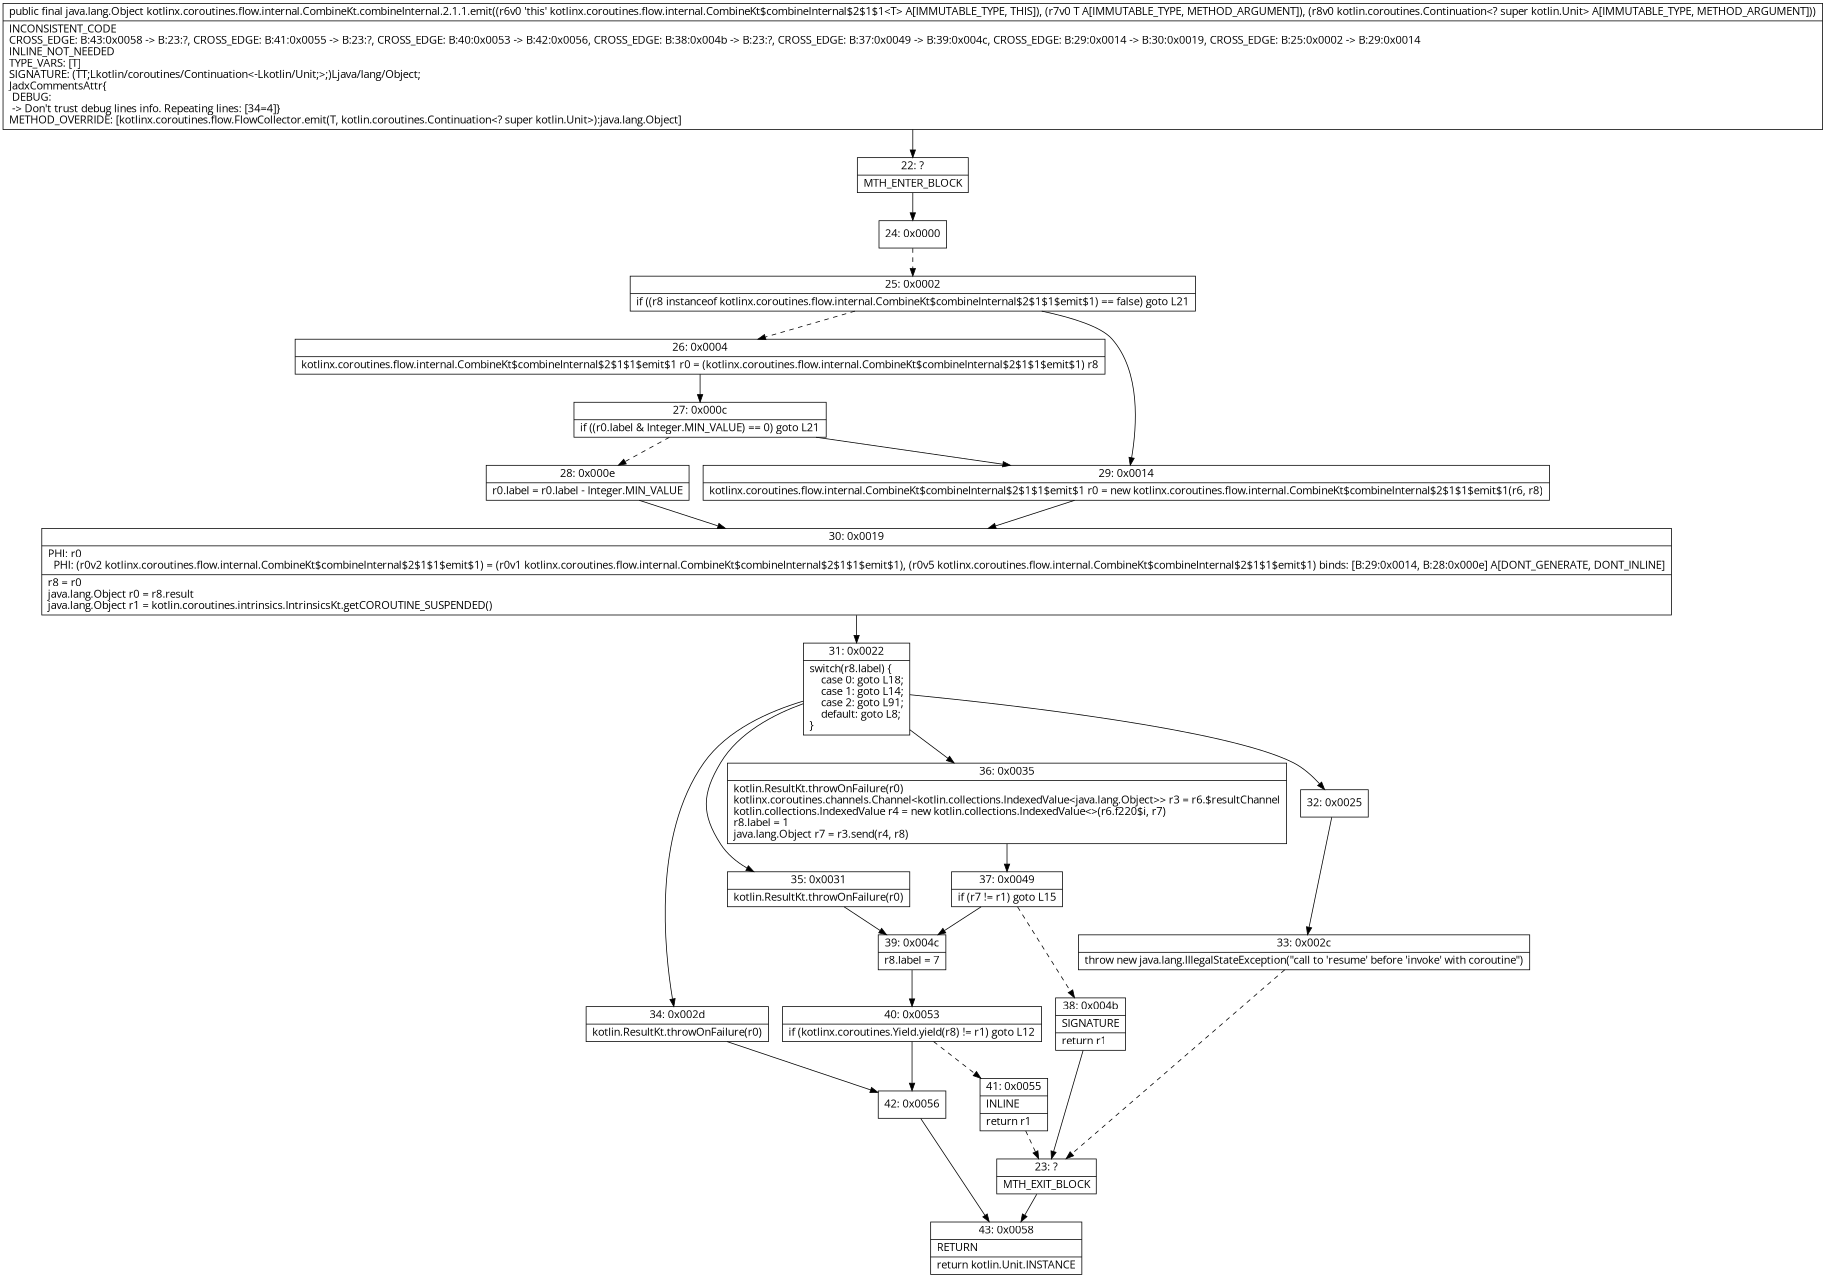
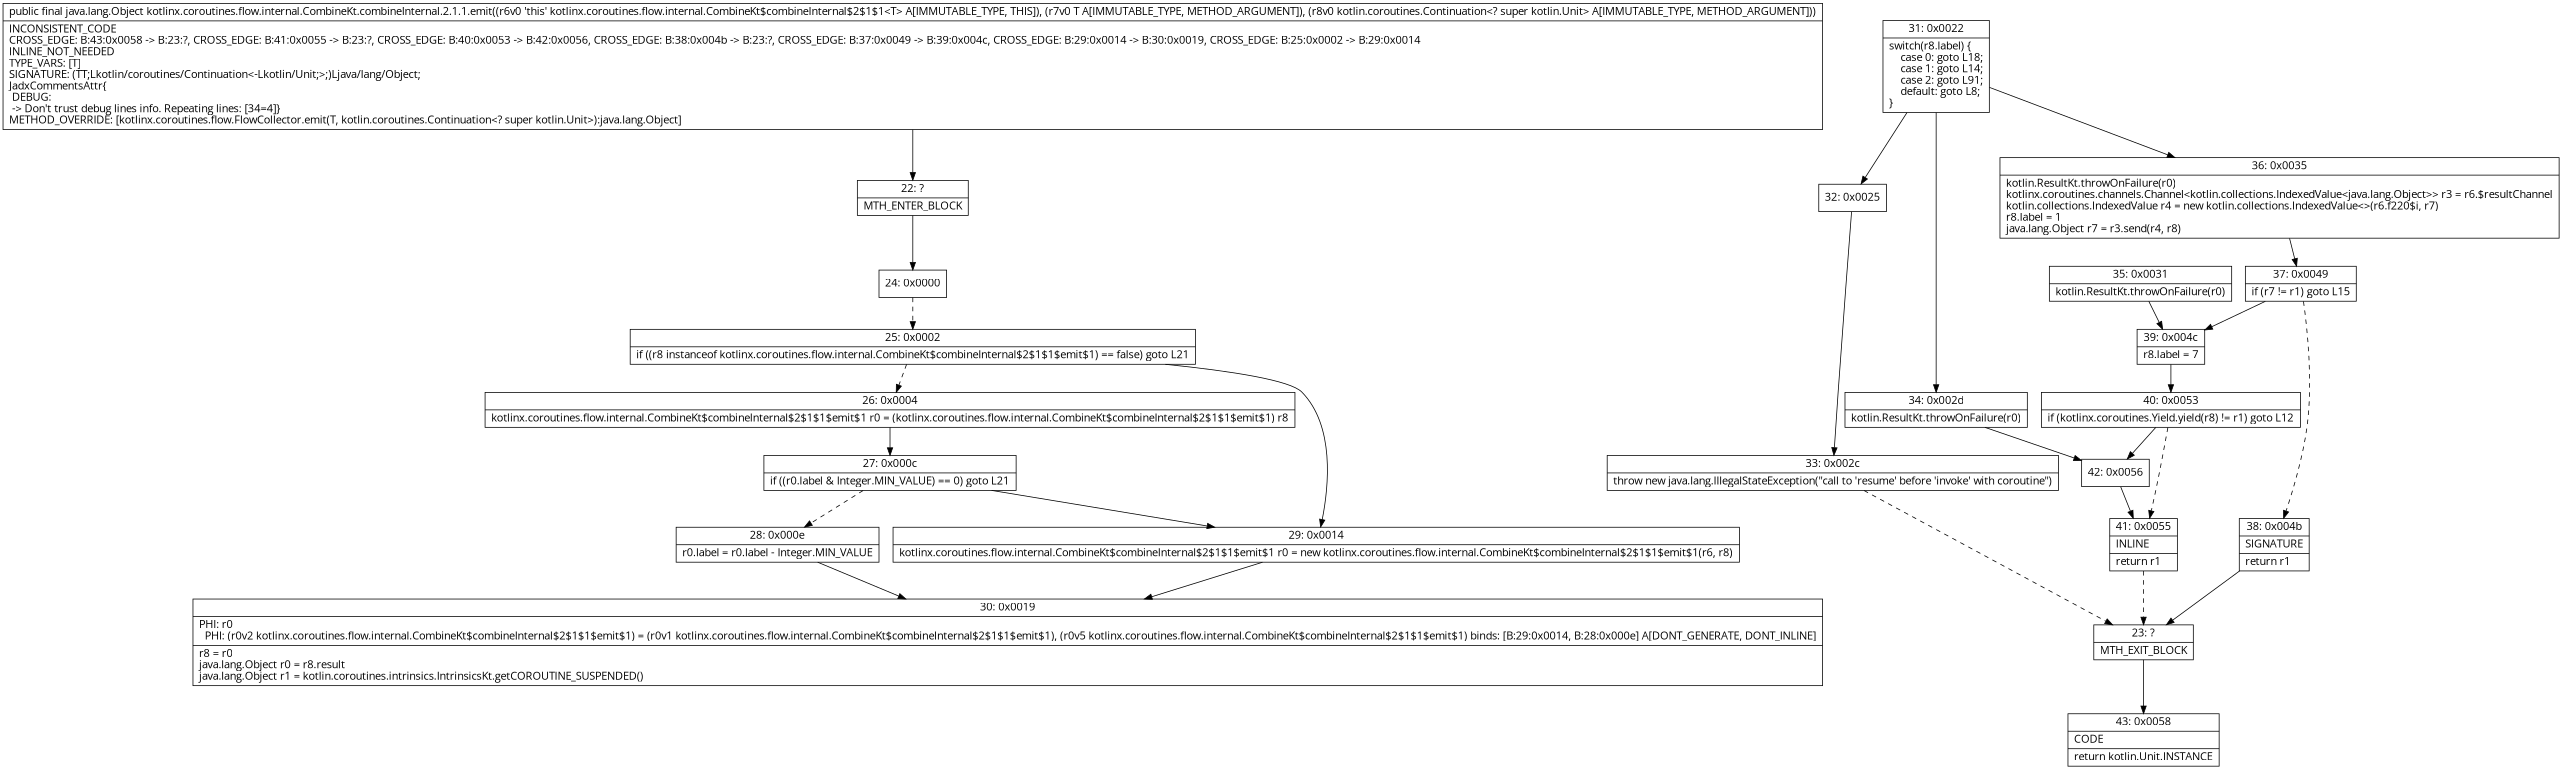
edge "30: 0x0019" -> "31: 0x0022": removed
edge "31: 0x0022" -> "35: 0x0031": removed
edge "42: 0x0056" -> "43: 0x0058": now "42: 0x0056" -> "41: 0x0055"
node "43: 0x0058": text "RETURN" -> "CODE"
